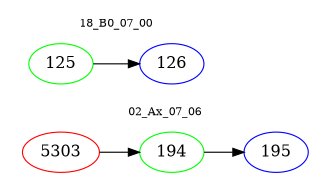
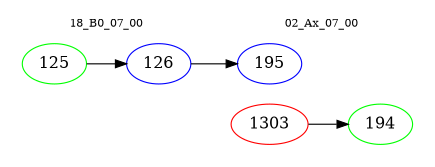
cluster "02_Ax_07_06": label "02_Ax_07_06" -> "02_Ax_07_00"
node "5303": label "5303" -> "1303"
edge "194" -> "195": now "126" -> "195"
